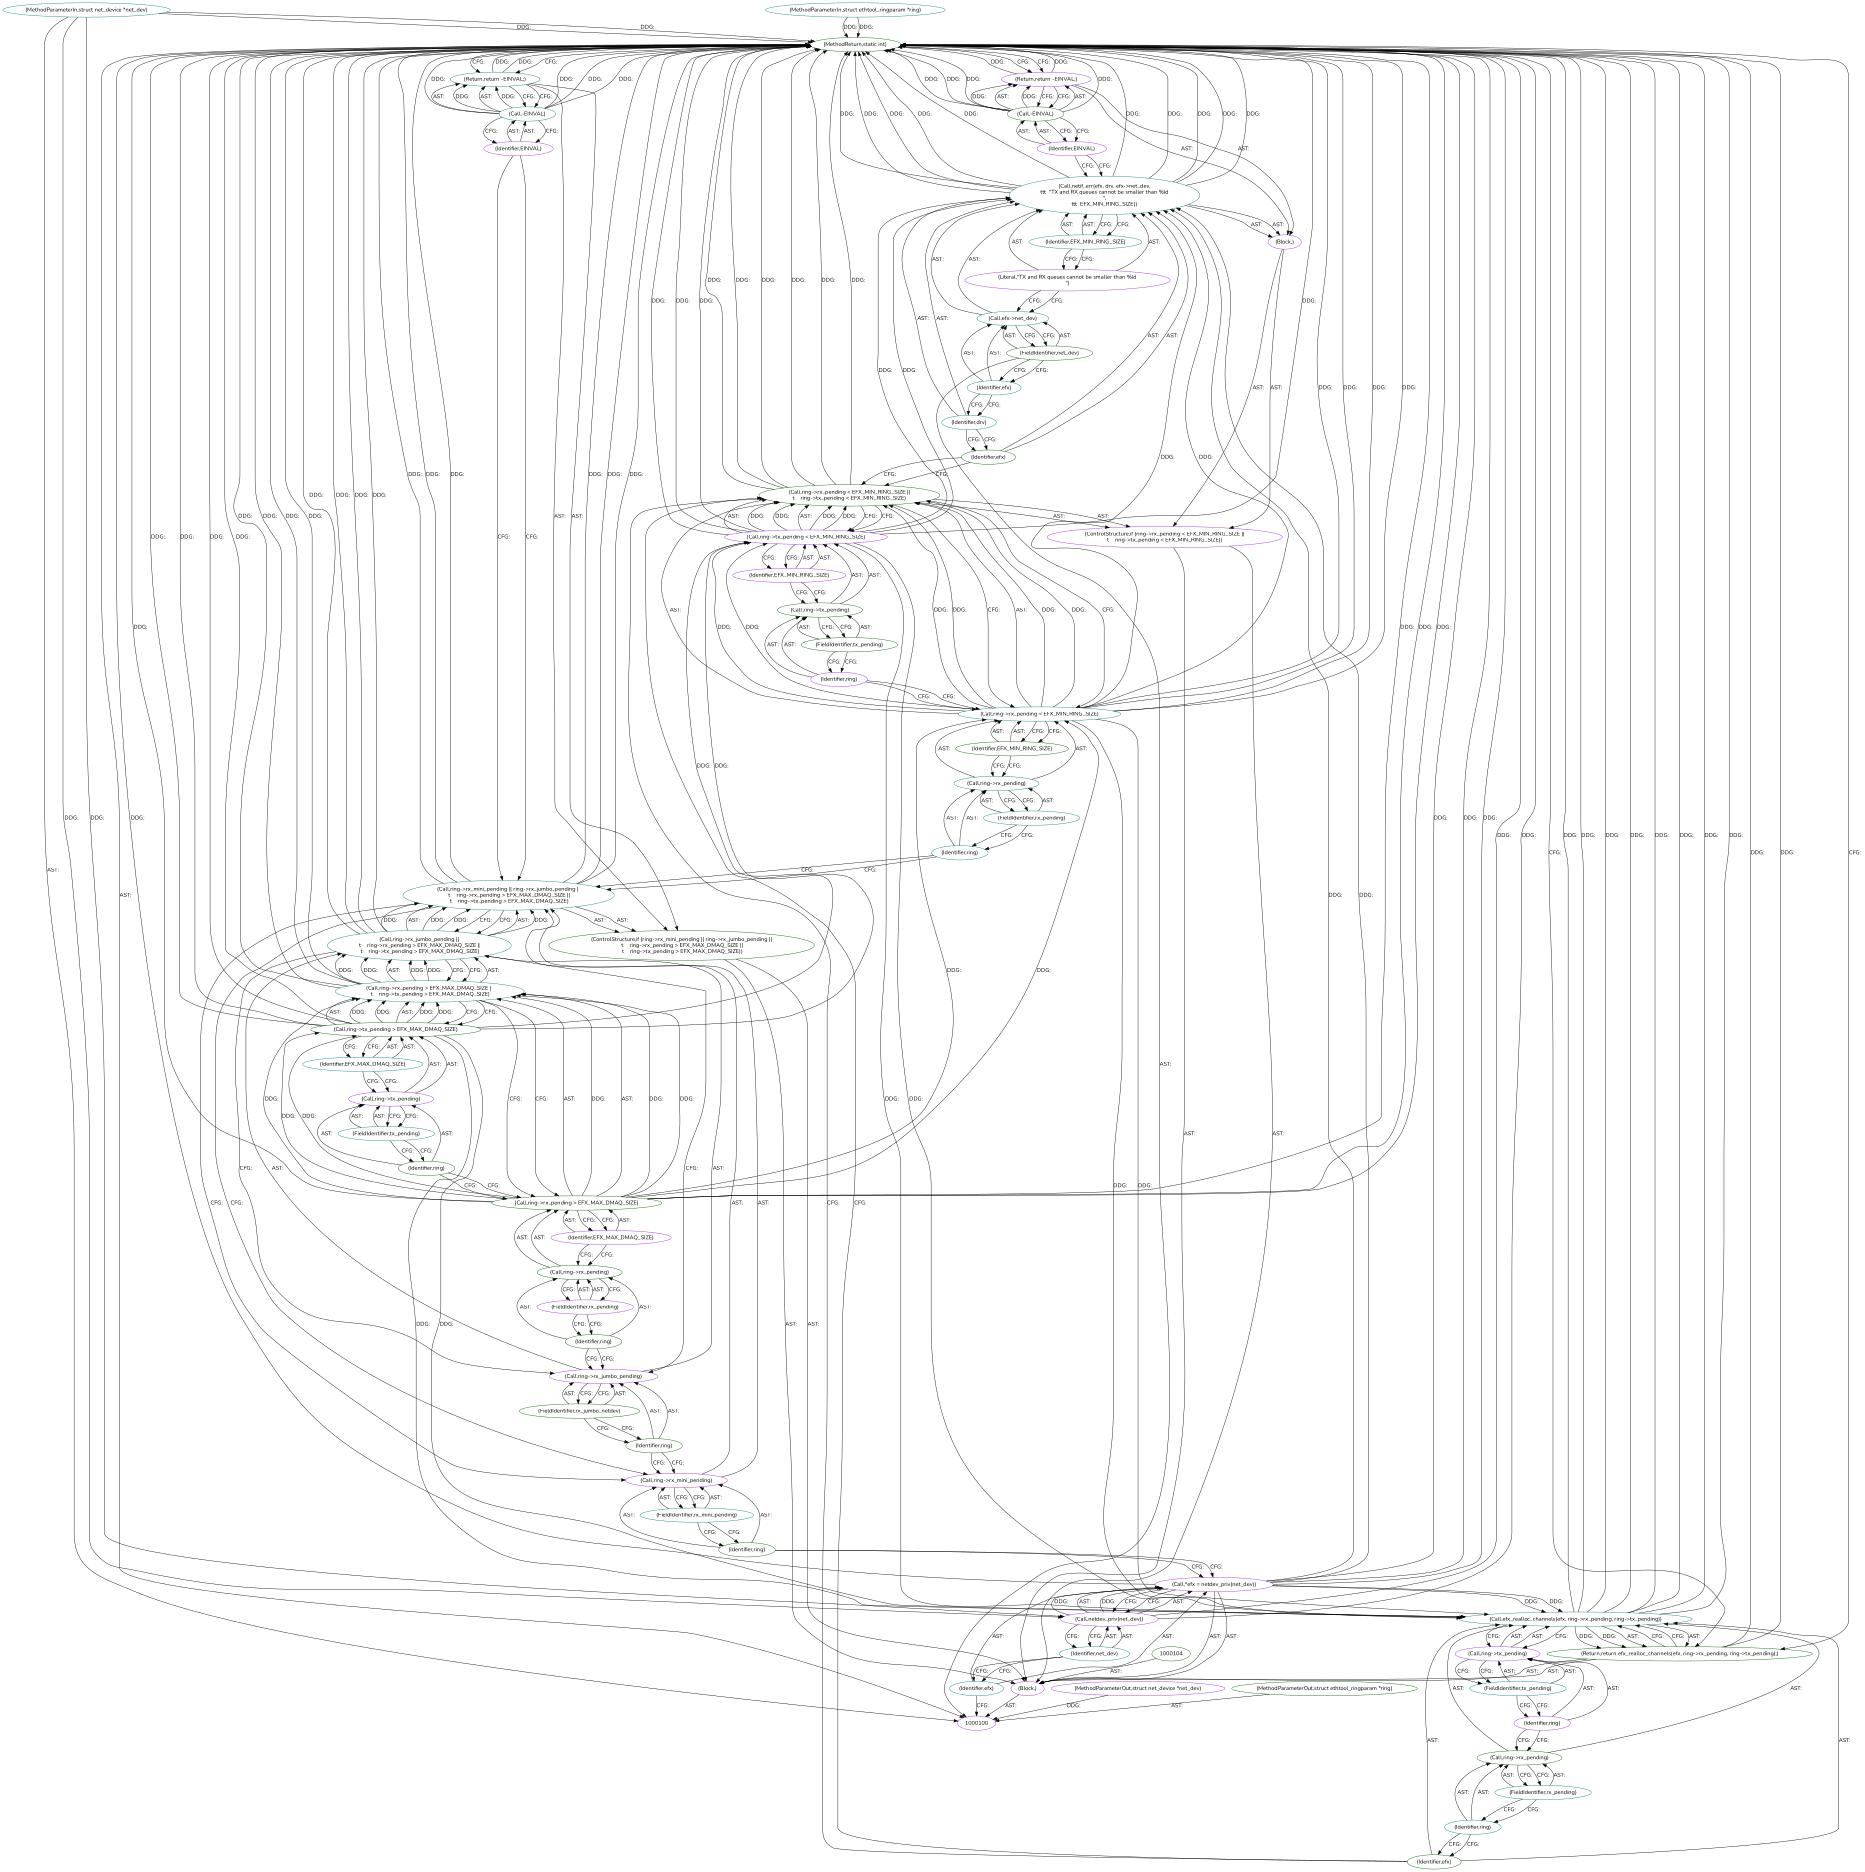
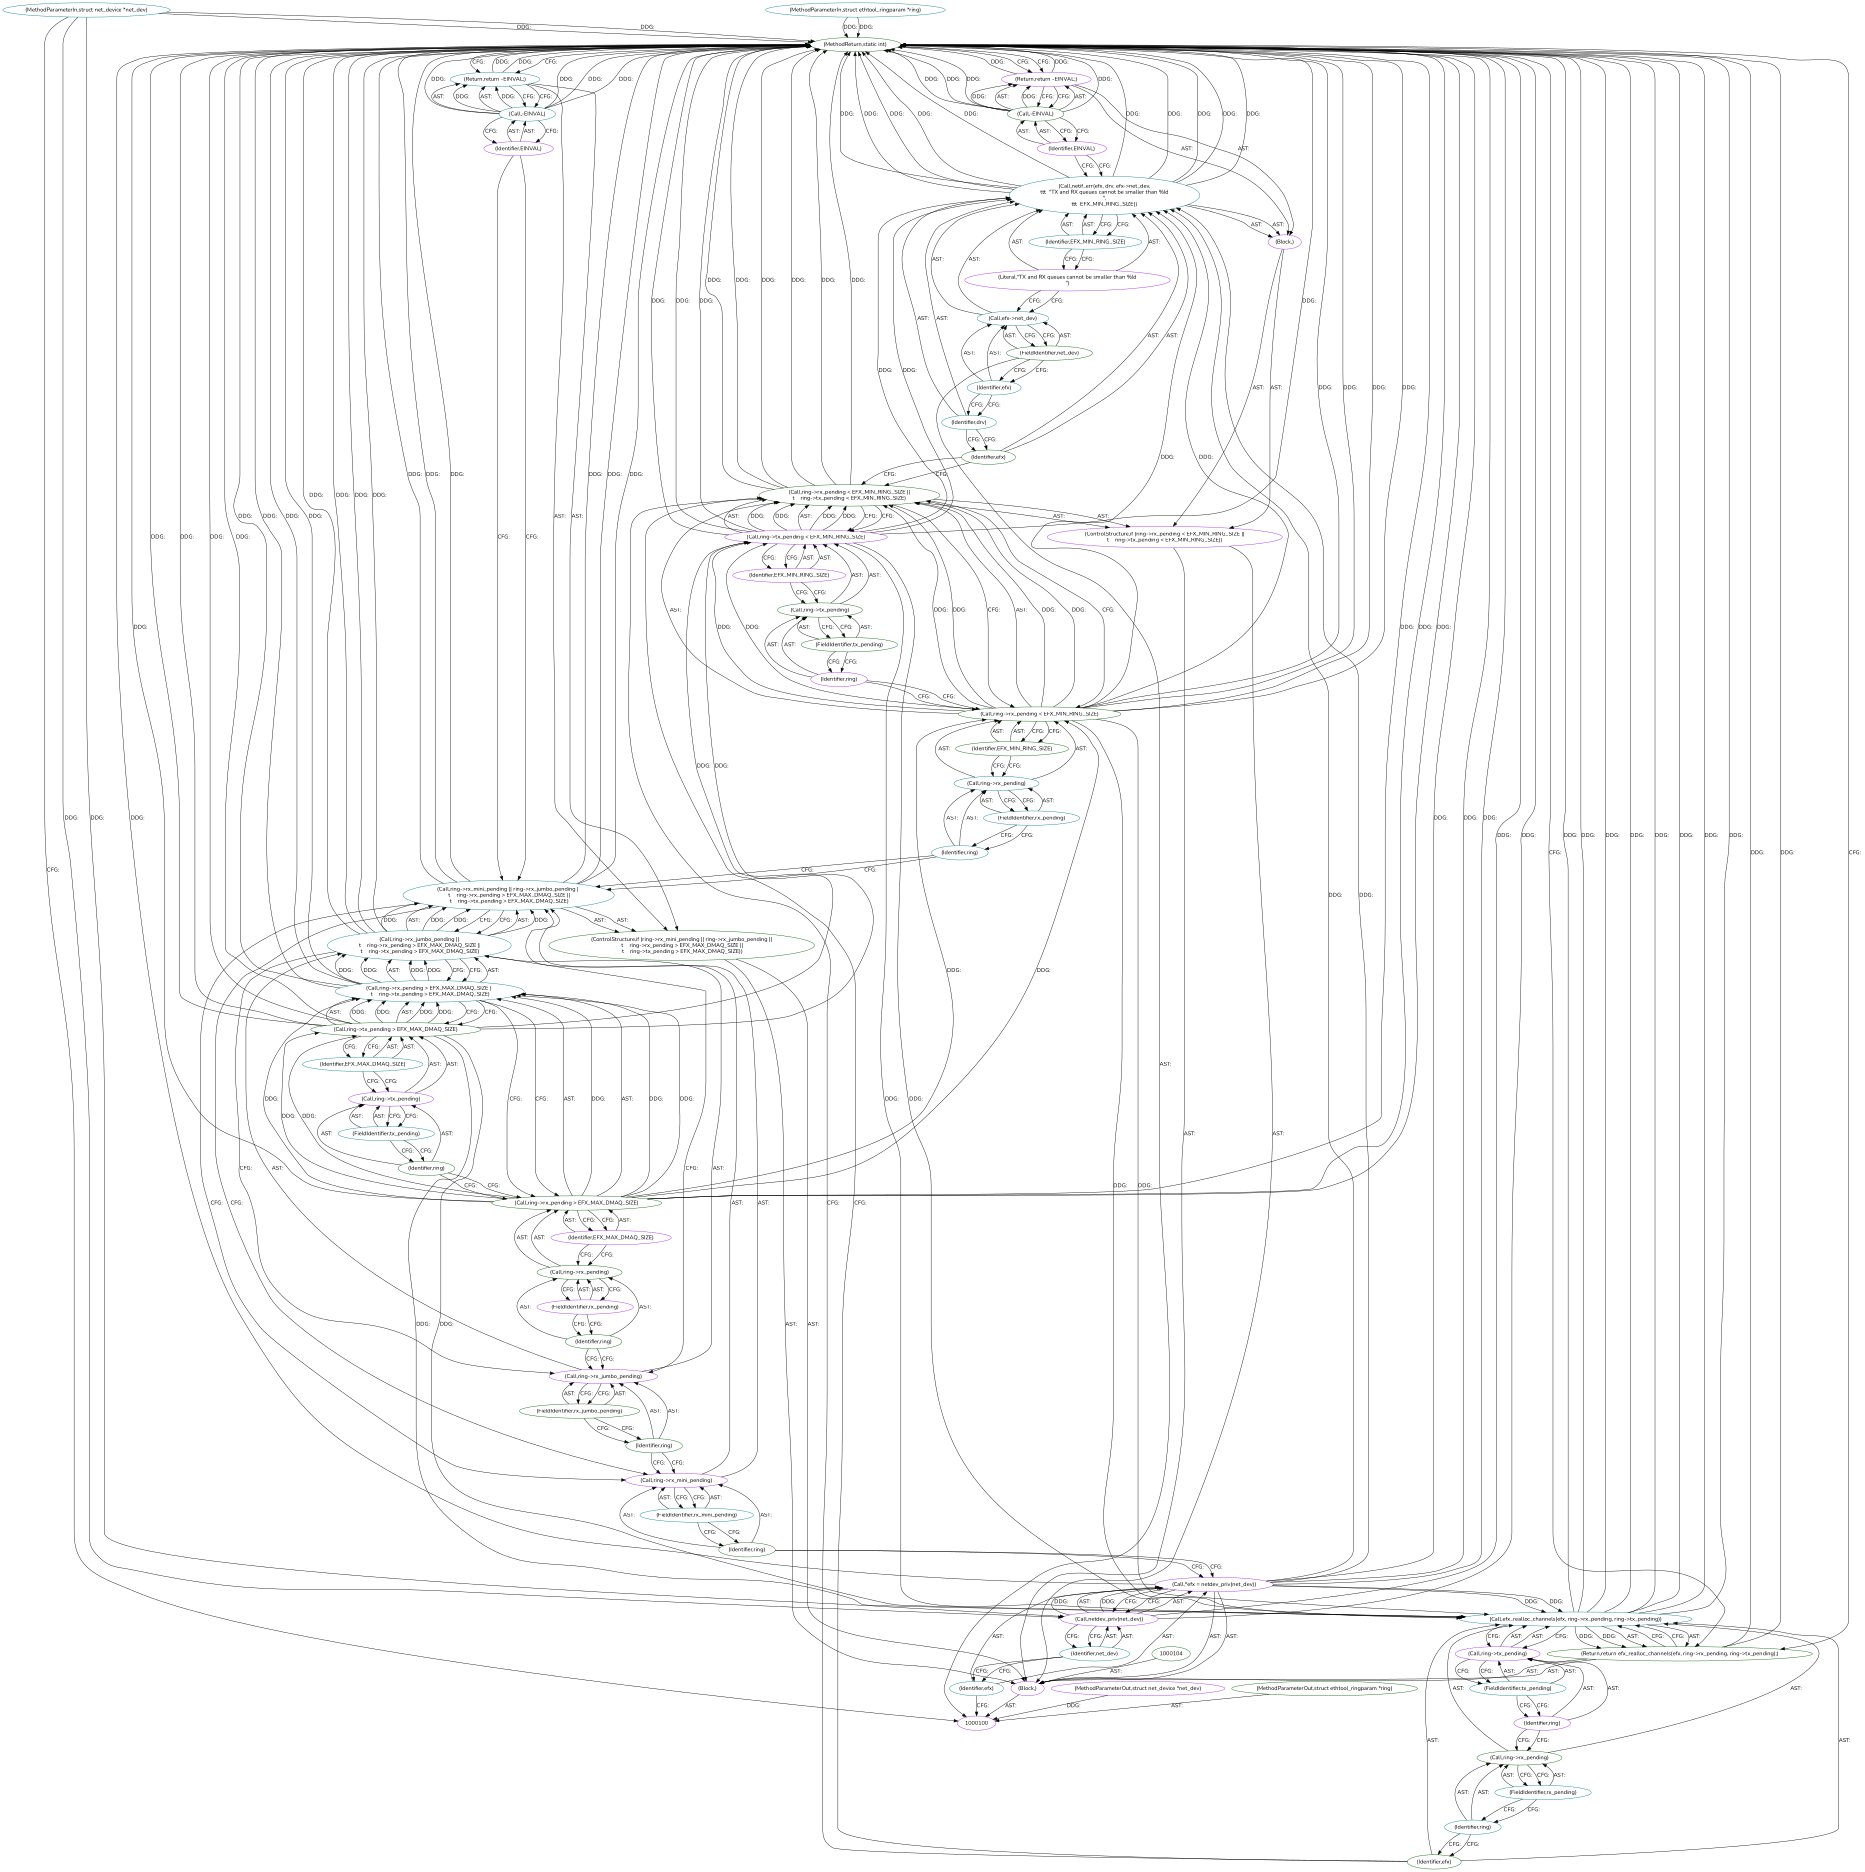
node "(Call,ring->rx_pending < EFX_MIN_RING_SIZE)": color teal -> darkgreen
edge "(MethodParameterIn,struct net_device *net_dev)" -> "1000100": label "AST: " -> "CFG: "
edge "(MethodReturn,static int)" -> "1000100": removed, label "AST:"
node "(FieldIdentifier,rx_jumbo_netdev)": label "(FieldIdentifier,rx_jumbo_netdev)" -> "(FieldIdentifier,rx_jumbo_pending)"
